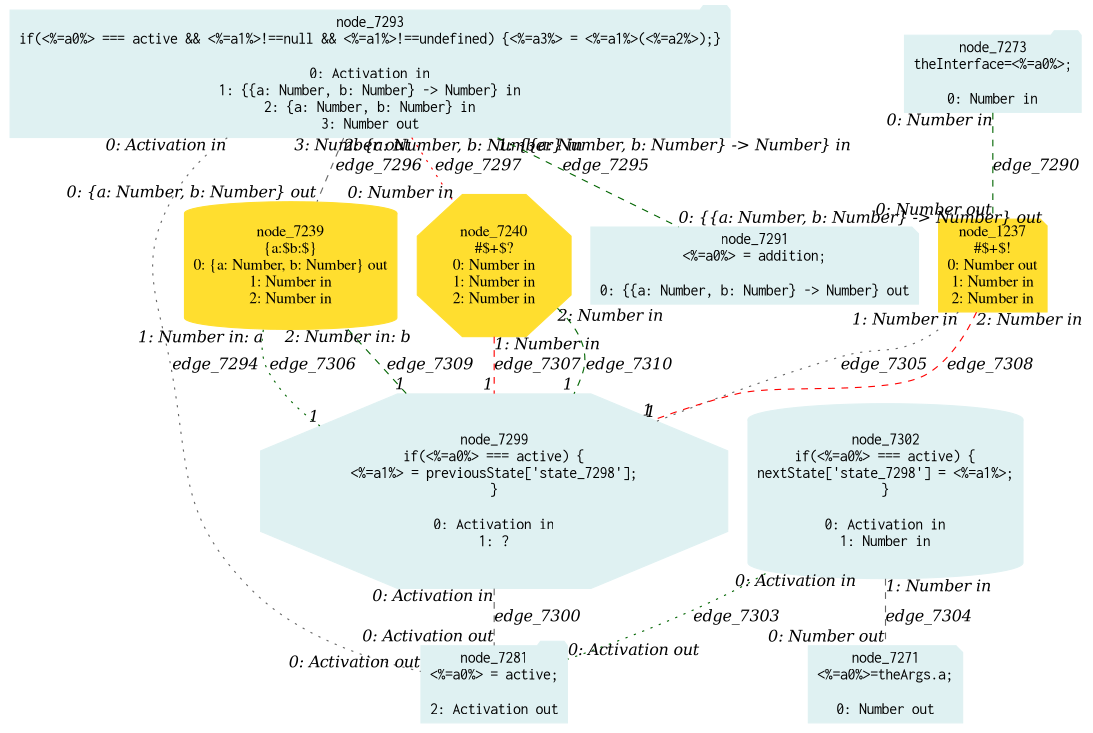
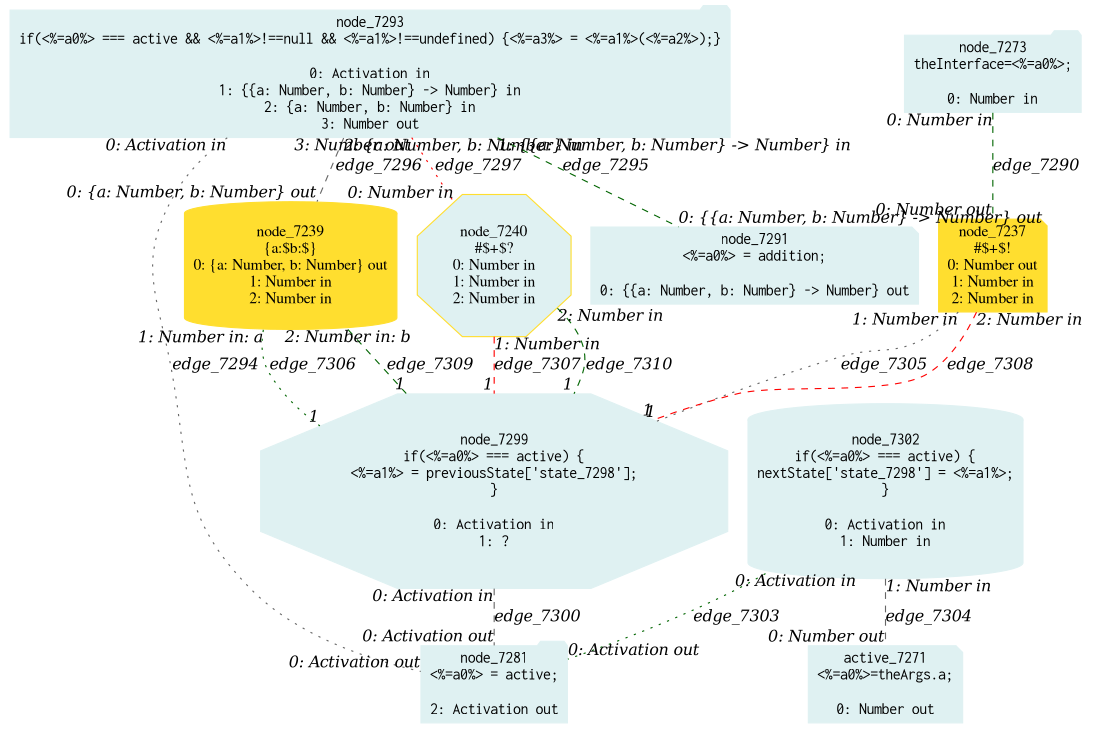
node "node_7240 #$+$? 0: Number in 1: Number in 2: Number in": fillcolor #ffde2f -> #dff1f2
node "node_1237 #$+$! 0: Number out 1: Number in 2: Number in": label "node_1237 #$+$! 0: Number out 1: Number in 2: Number in" -> "node_7237 #$+$! 0: Number out 1: Number in 2: Number in"
node "node_7271 <%=a0%>=theArgs.a; 0: Number out": label "node_7271 <%=a0%>=theArgs.a; 0: Number out" -> "active_7271 <%=a0%>=theArgs.a; 0: Number out"
